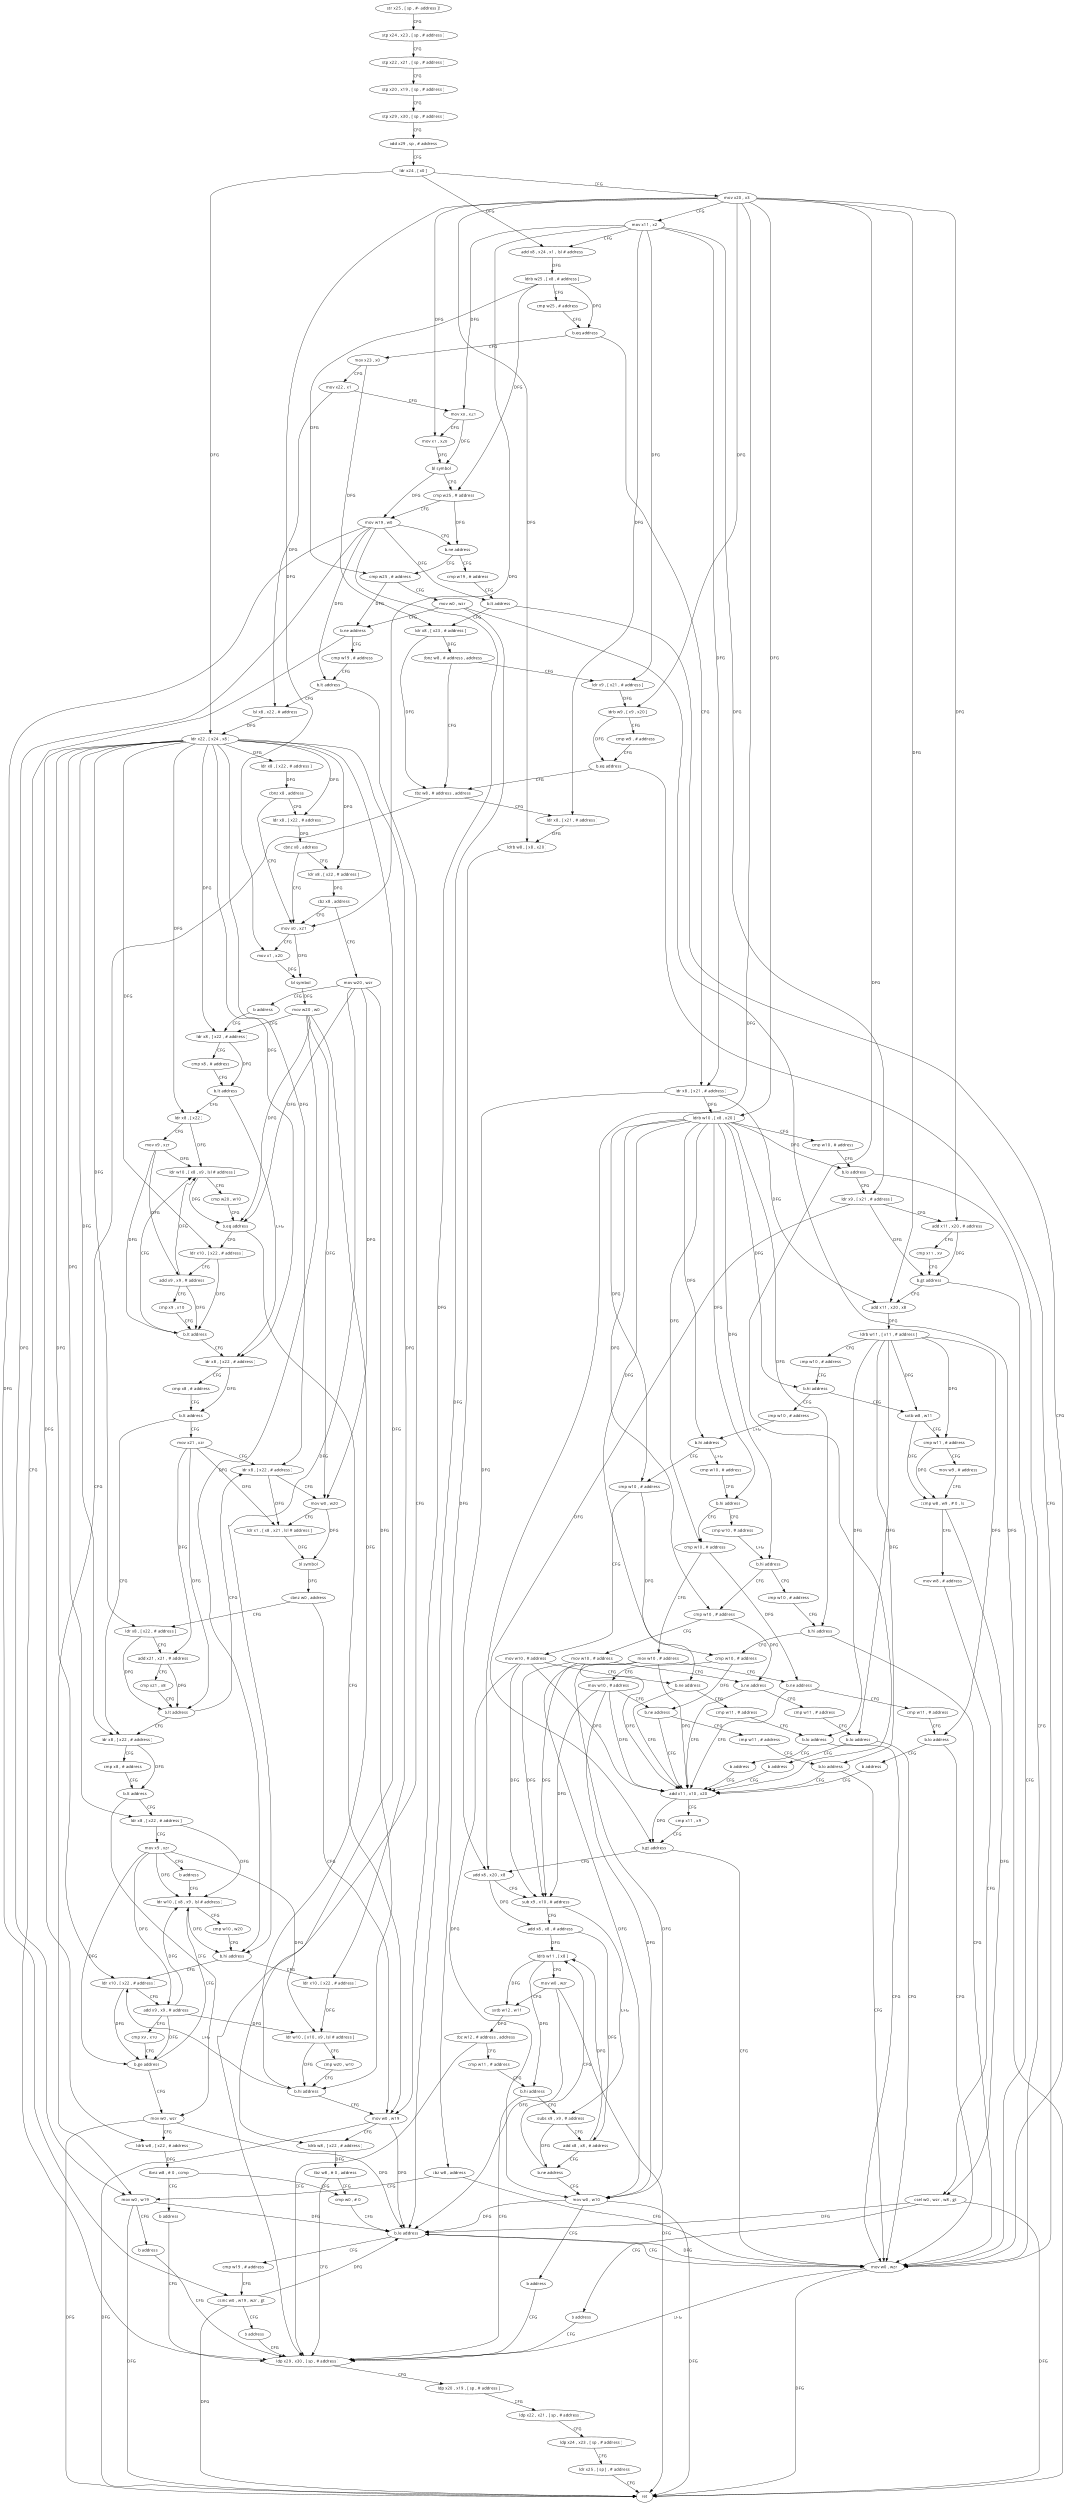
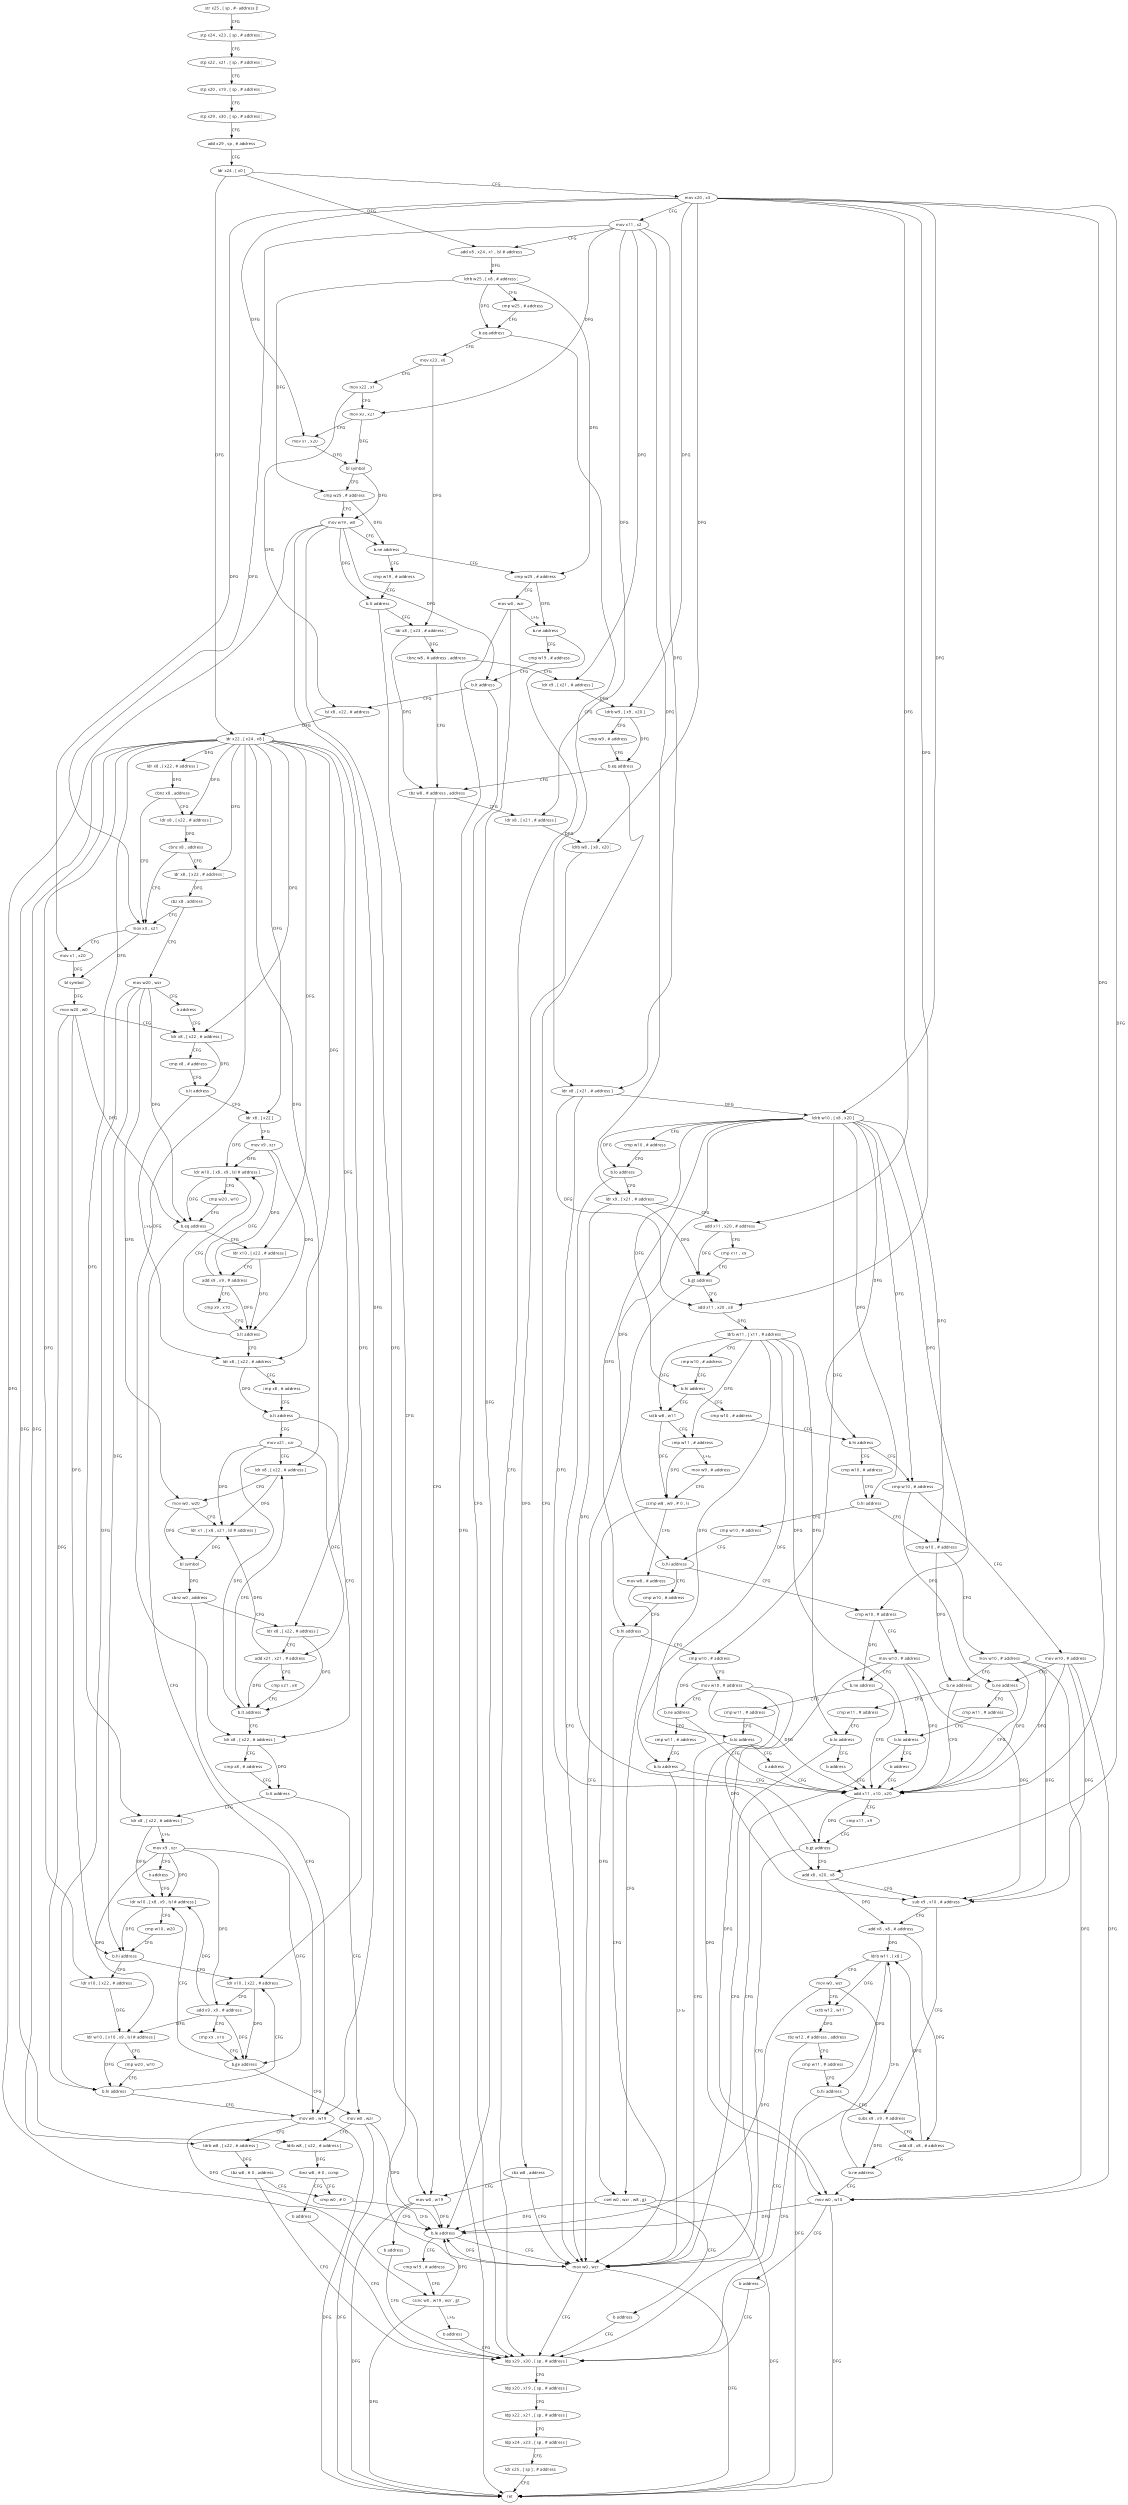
edge "mov w20 , w0" -> "mov w0 , w20": removed, label "DFG"
edge "add x21 , x21 , # address" -> "ldr x1 , [ x8 , x21 , lsl # address ]": added, label "DFG"
